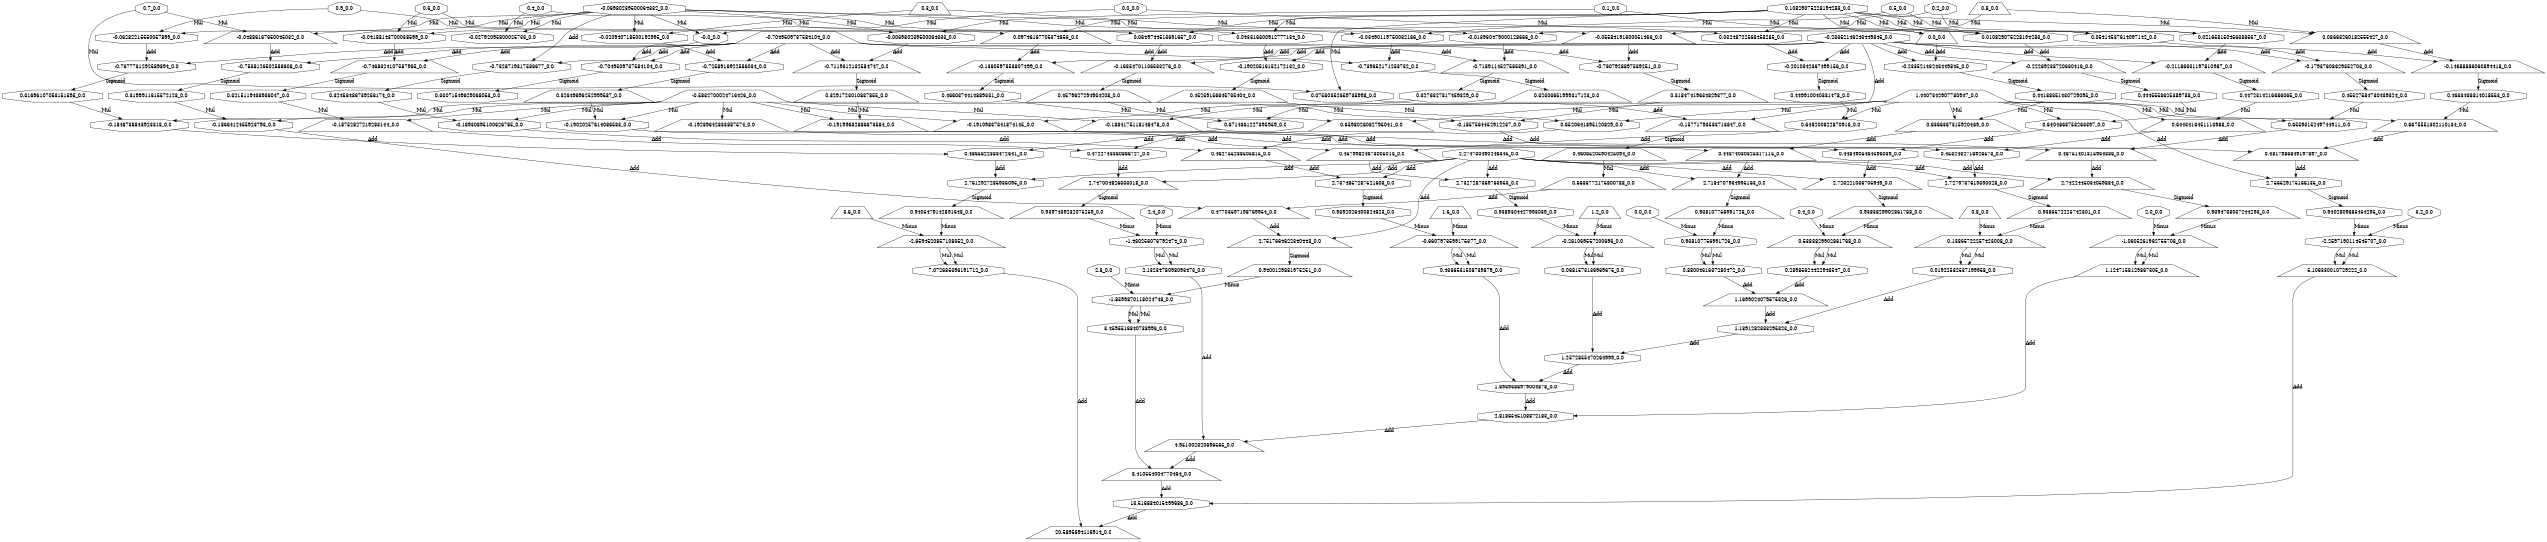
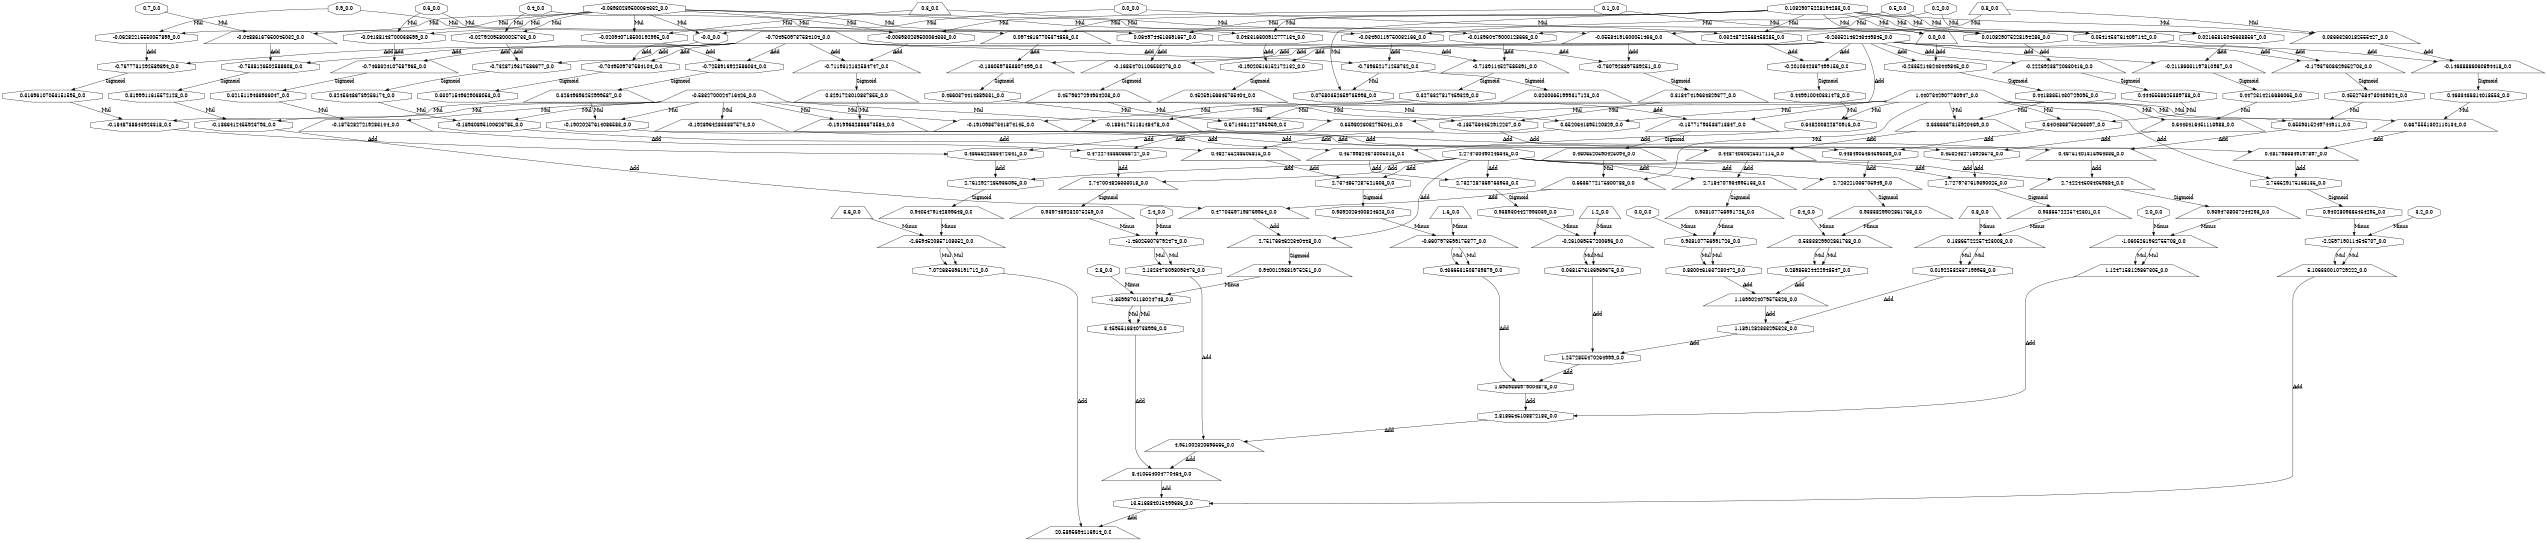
edge "-0.06980239500064332_0.0" -> "-0.7328719317586677_0.0": now "-0.02792095800025733_0.0" -> "-0.7328719317586677_0.0"
edge "0.7_0.0" -> "0.07580352659735998_0.0": now "-0.739852171258732_0.0" -> "0.07580352659735998_0.0"
edge "1.4407342907780947_0.0" -> "0.6636772175800788_0.0": added, label "Mul"
node "2.7279737619390028_0.0": label "2.7279737619390028_0.0" -> "2.7279737619390025_0.0"
node "0.9405479142891648_0.0": label "0.9405479142891648_0.0" -> "0.9405479142899648_0.0"
